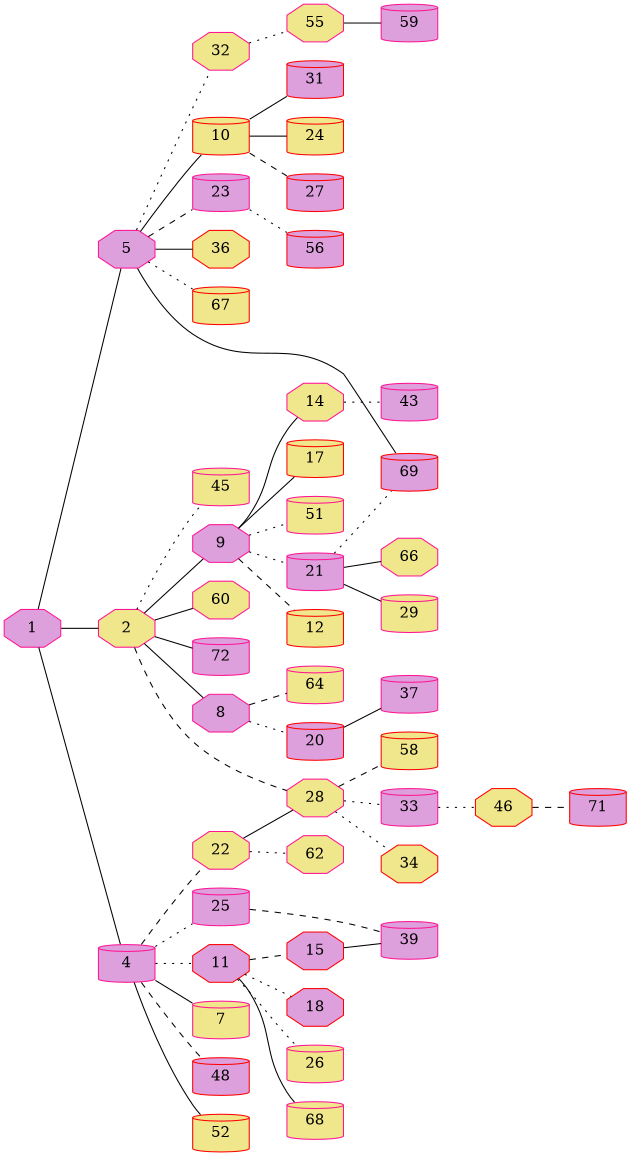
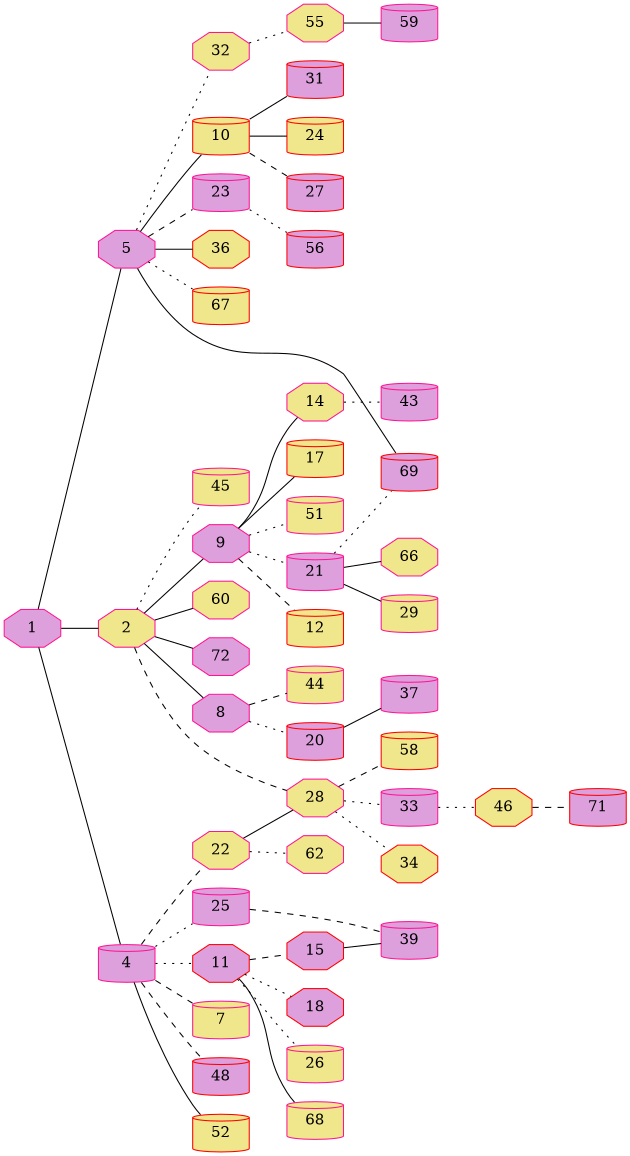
node "72": shape cylinder -> octagon
node "64": label "64" -> "44"
edge "4" -- "7": style solid -> dashed
